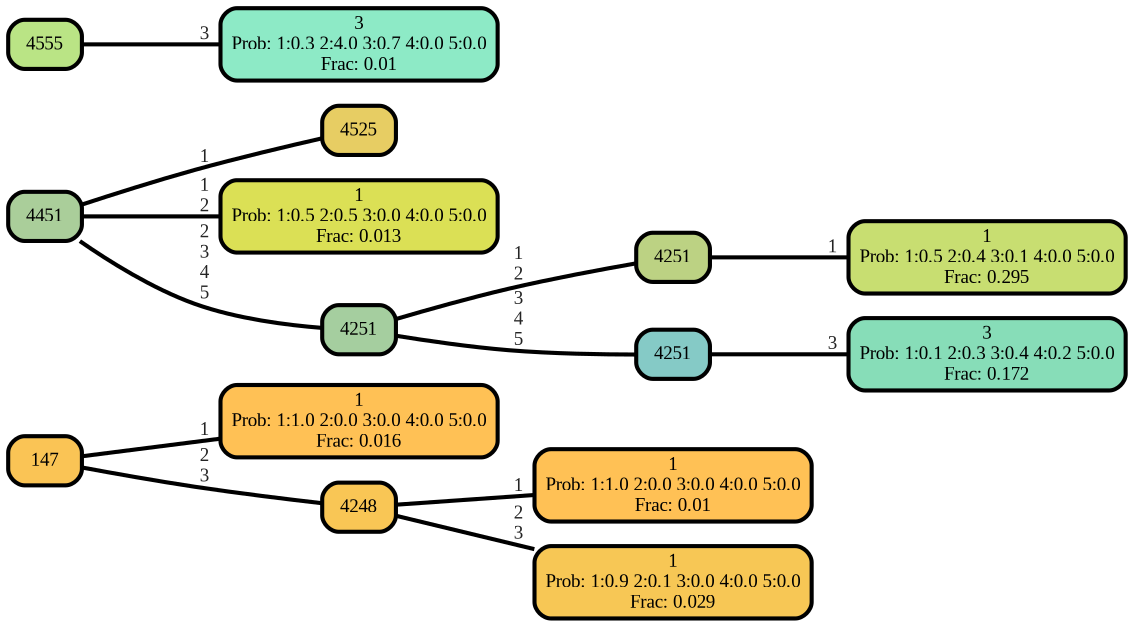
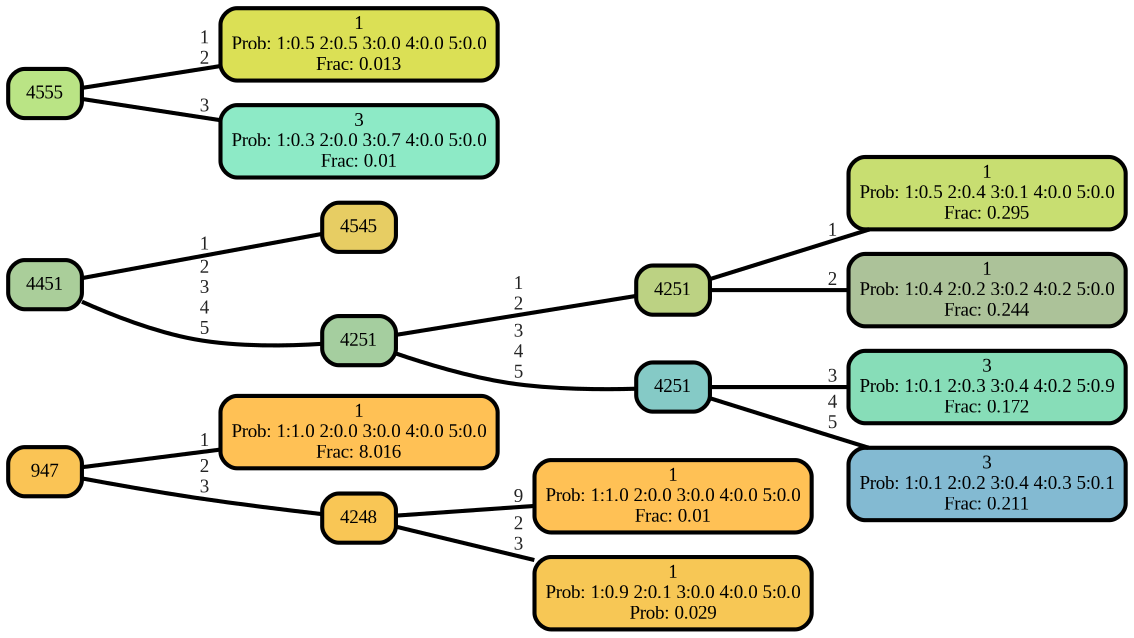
node "3 Prob: 1:0.3 2:4.0 3:0.7 4:0.0 5:0.0 Frac: 0.01": label "3 Prob: 1:0.3 2:4.0 3:0.7 4:0.0 5:0.0 Frac: 0.01" -> "3 Prob: 1:0.3 2:0.0 3:0.7 4:0.0 5:0.0 Frac: 0.01"
node "4525": label "4525" -> "4545"
edge "4451" -- "1 Prob: 1:0.5 2:0.5 3:0.0 4:0.0 5:0.0 Frac: 0.013": now "4555" -- "1 Prob: 1:0.5 2:0.5 3:0.0 4:0.0 5:0.0 Frac: 0.013"
node "1 Prob: 1:0.4 2:0.2 3:0.2 4:0.2 5:0.0 Frac: 0.244": added
node "3 Prob: 1:0.1 2:0.3 3:0.4 4:0.2 5:0.0 Frac: 0.172": label "3 Prob: 1:0.1 2:0.3 3:0.4 4:0.2 5:0.0 Frac: 0.172" -> "3 Prob: 1:0.1 2:0.3 3:0.4 4:0.2 5:0.9 Frac: 0.172"
node "1 Prob: 1:1.0 2:0.0 3:0.0 4:0.0 5:0.0 Frac: 0.016": label "1 Prob: 1:1.0 2:0.0 3:0.0 4:0.0 5:0.0 Frac: 0.016" -> "1 Prob: 1:1.0 2:0.0 3:0.0 4:0.0 5:0.0 Frac: 8.016"
node "147": label "147" -> "947"
node "3 Prob: 1:0.1 2:0.2 3:0.4 4:0.3 5:0.1 Frac: 0.211": added
edge "1 Prob: 1:1.0 2:0.0 3:0.0 4:0.0 5:0.0 Frac: 0.01" -- "4248": label " 1" -> " 9"
node "1 Prob: 1:0.9 2:0.1 3:0.0 4:0.0 5:0.0 Frac: 0.029": label "1 Prob: 1:0.9 2:0.1 3:0.0 4:0.0 5:0.0 Frac: 0.029" -> "1 Prob: 1:0.9 2:0.1 3:0.0 4:0.0 5:0.0 Prob: 0.029"
